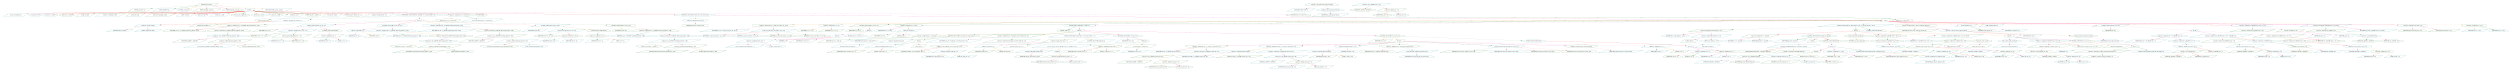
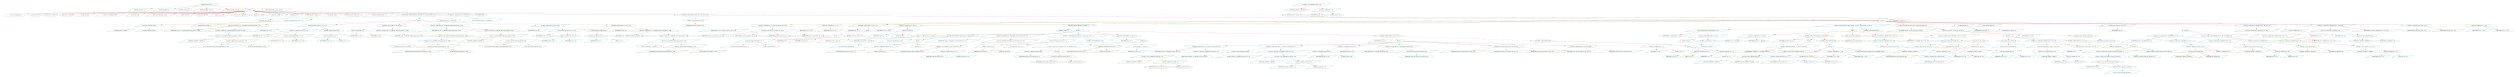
node "(<operator>.indirection,*(_BYTE *)cache_get_name(v22))": added
